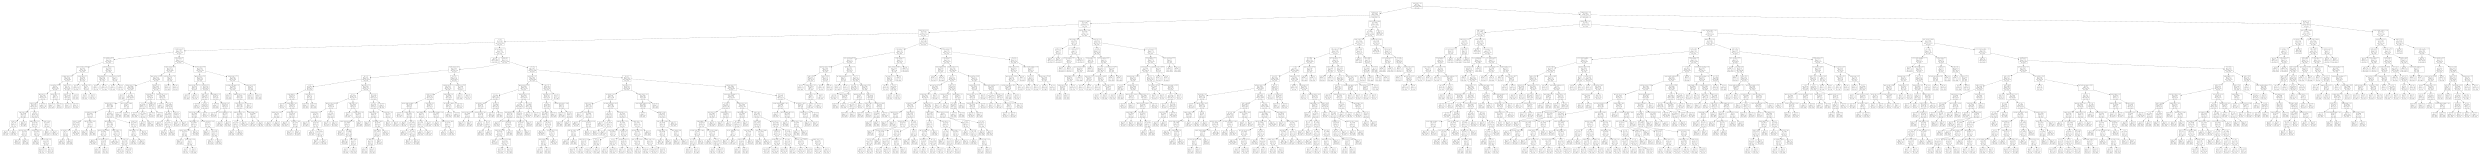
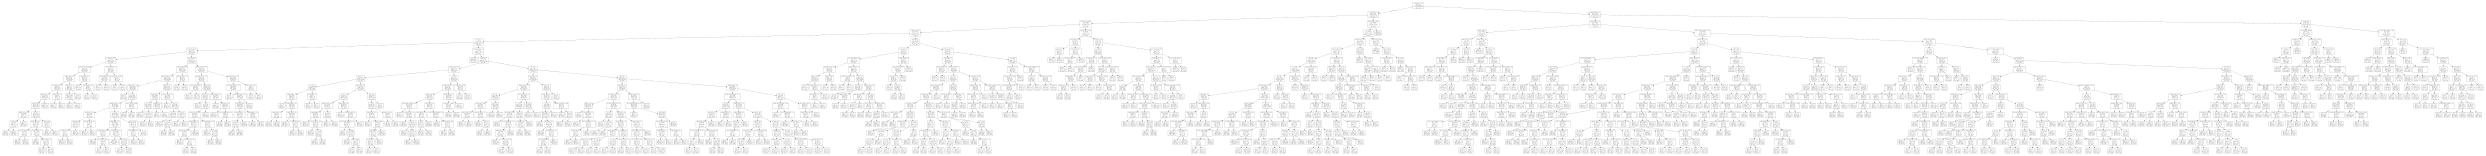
node "gini = 0.0 samples = 14968 value = [14968, 0] class = spam": added
